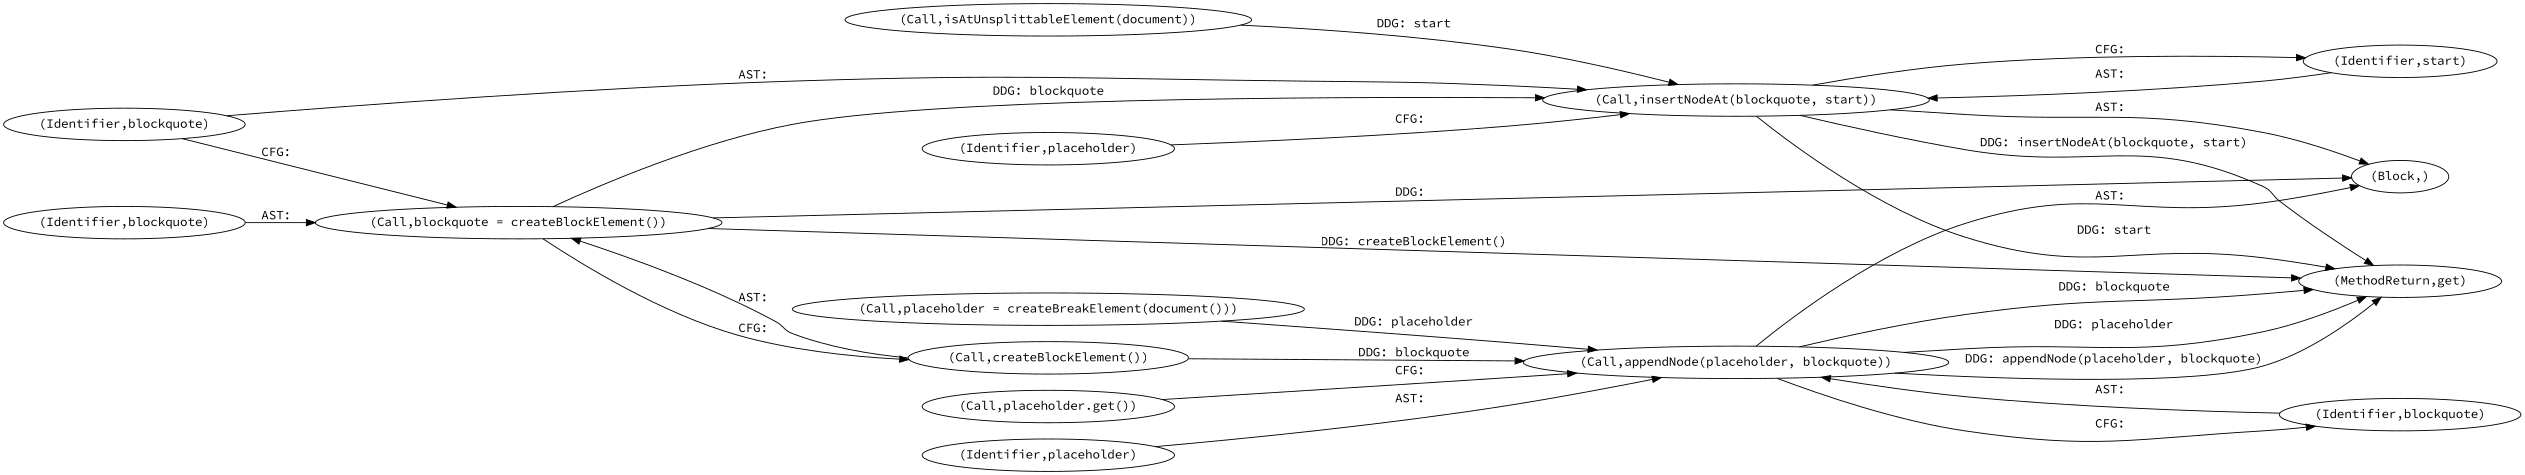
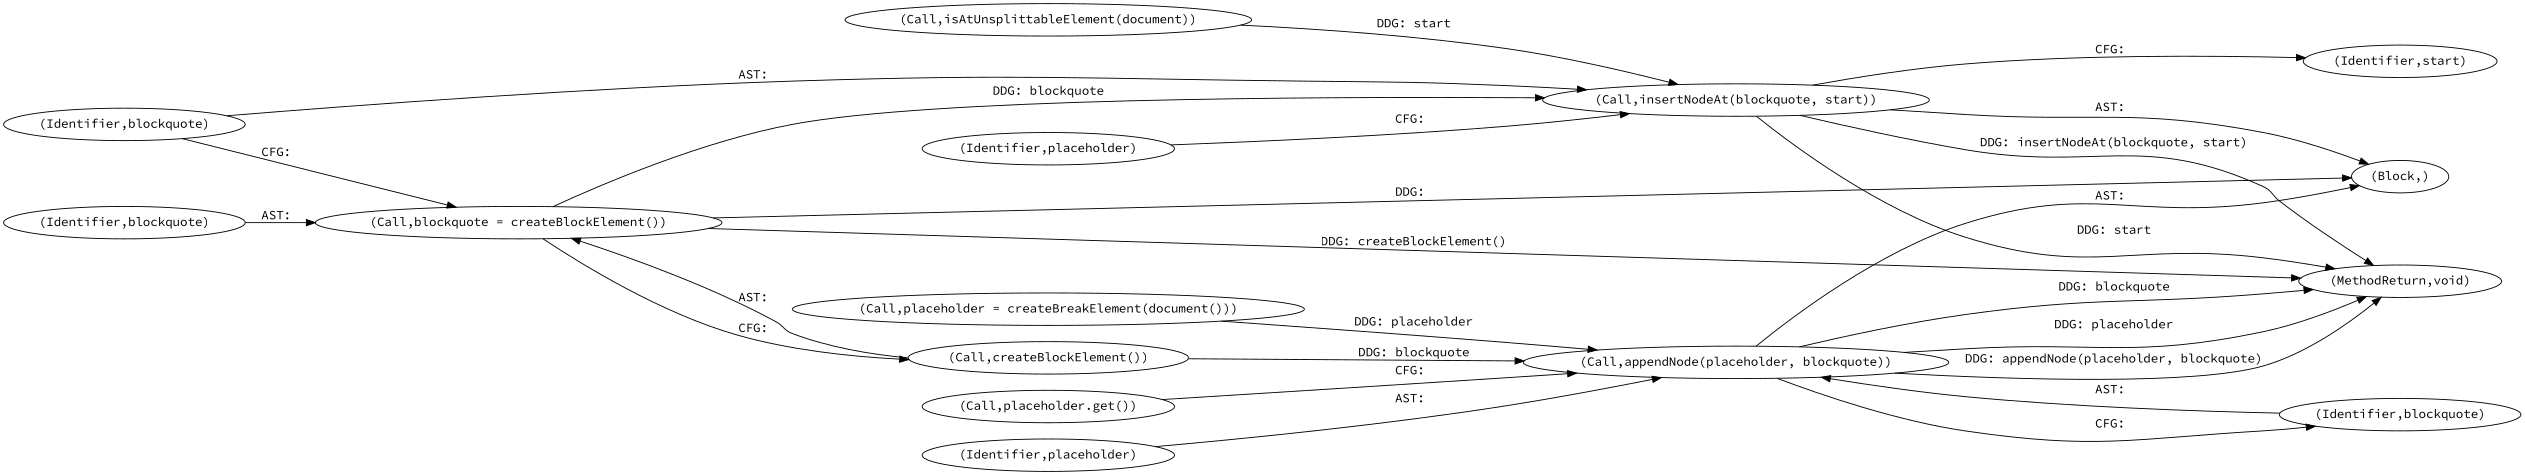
edge "(Identifier,start)" -> "(Call,insertNodeAt(blockquote, start))": removed, label "AST:"
node "(MethodReturn,get)": label "(MethodReturn,get)" -> "(MethodReturn,void)"
